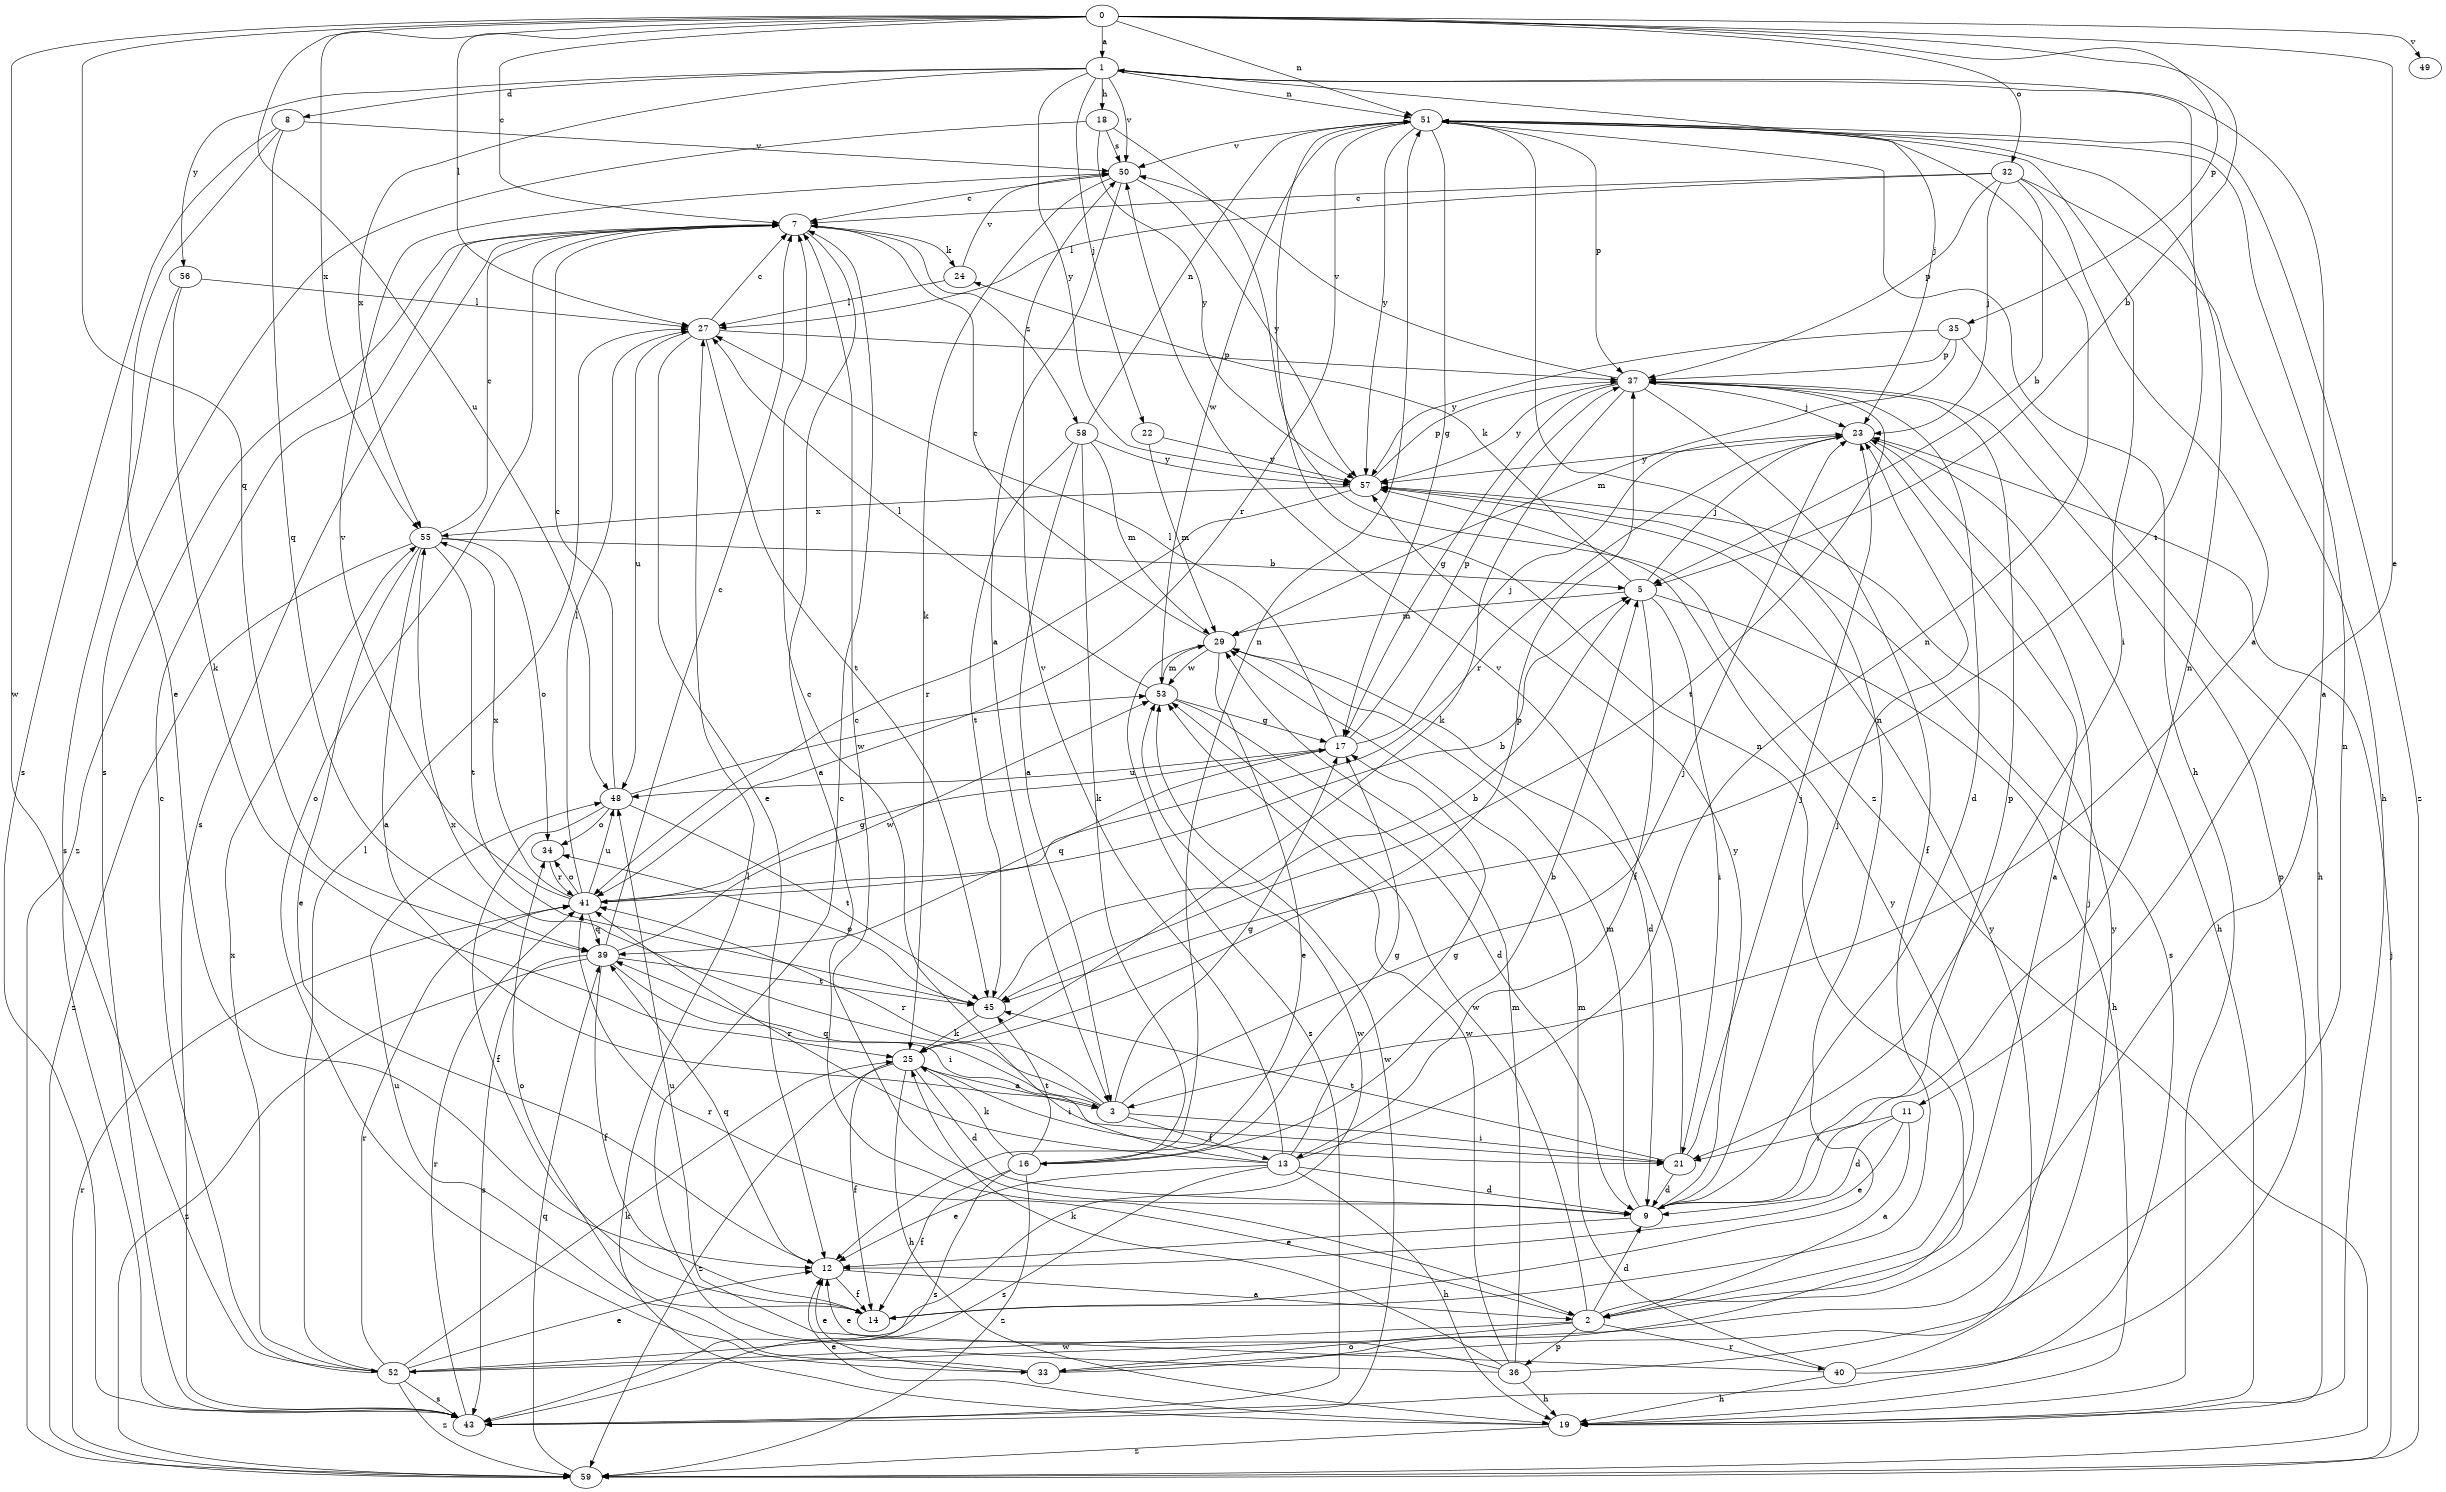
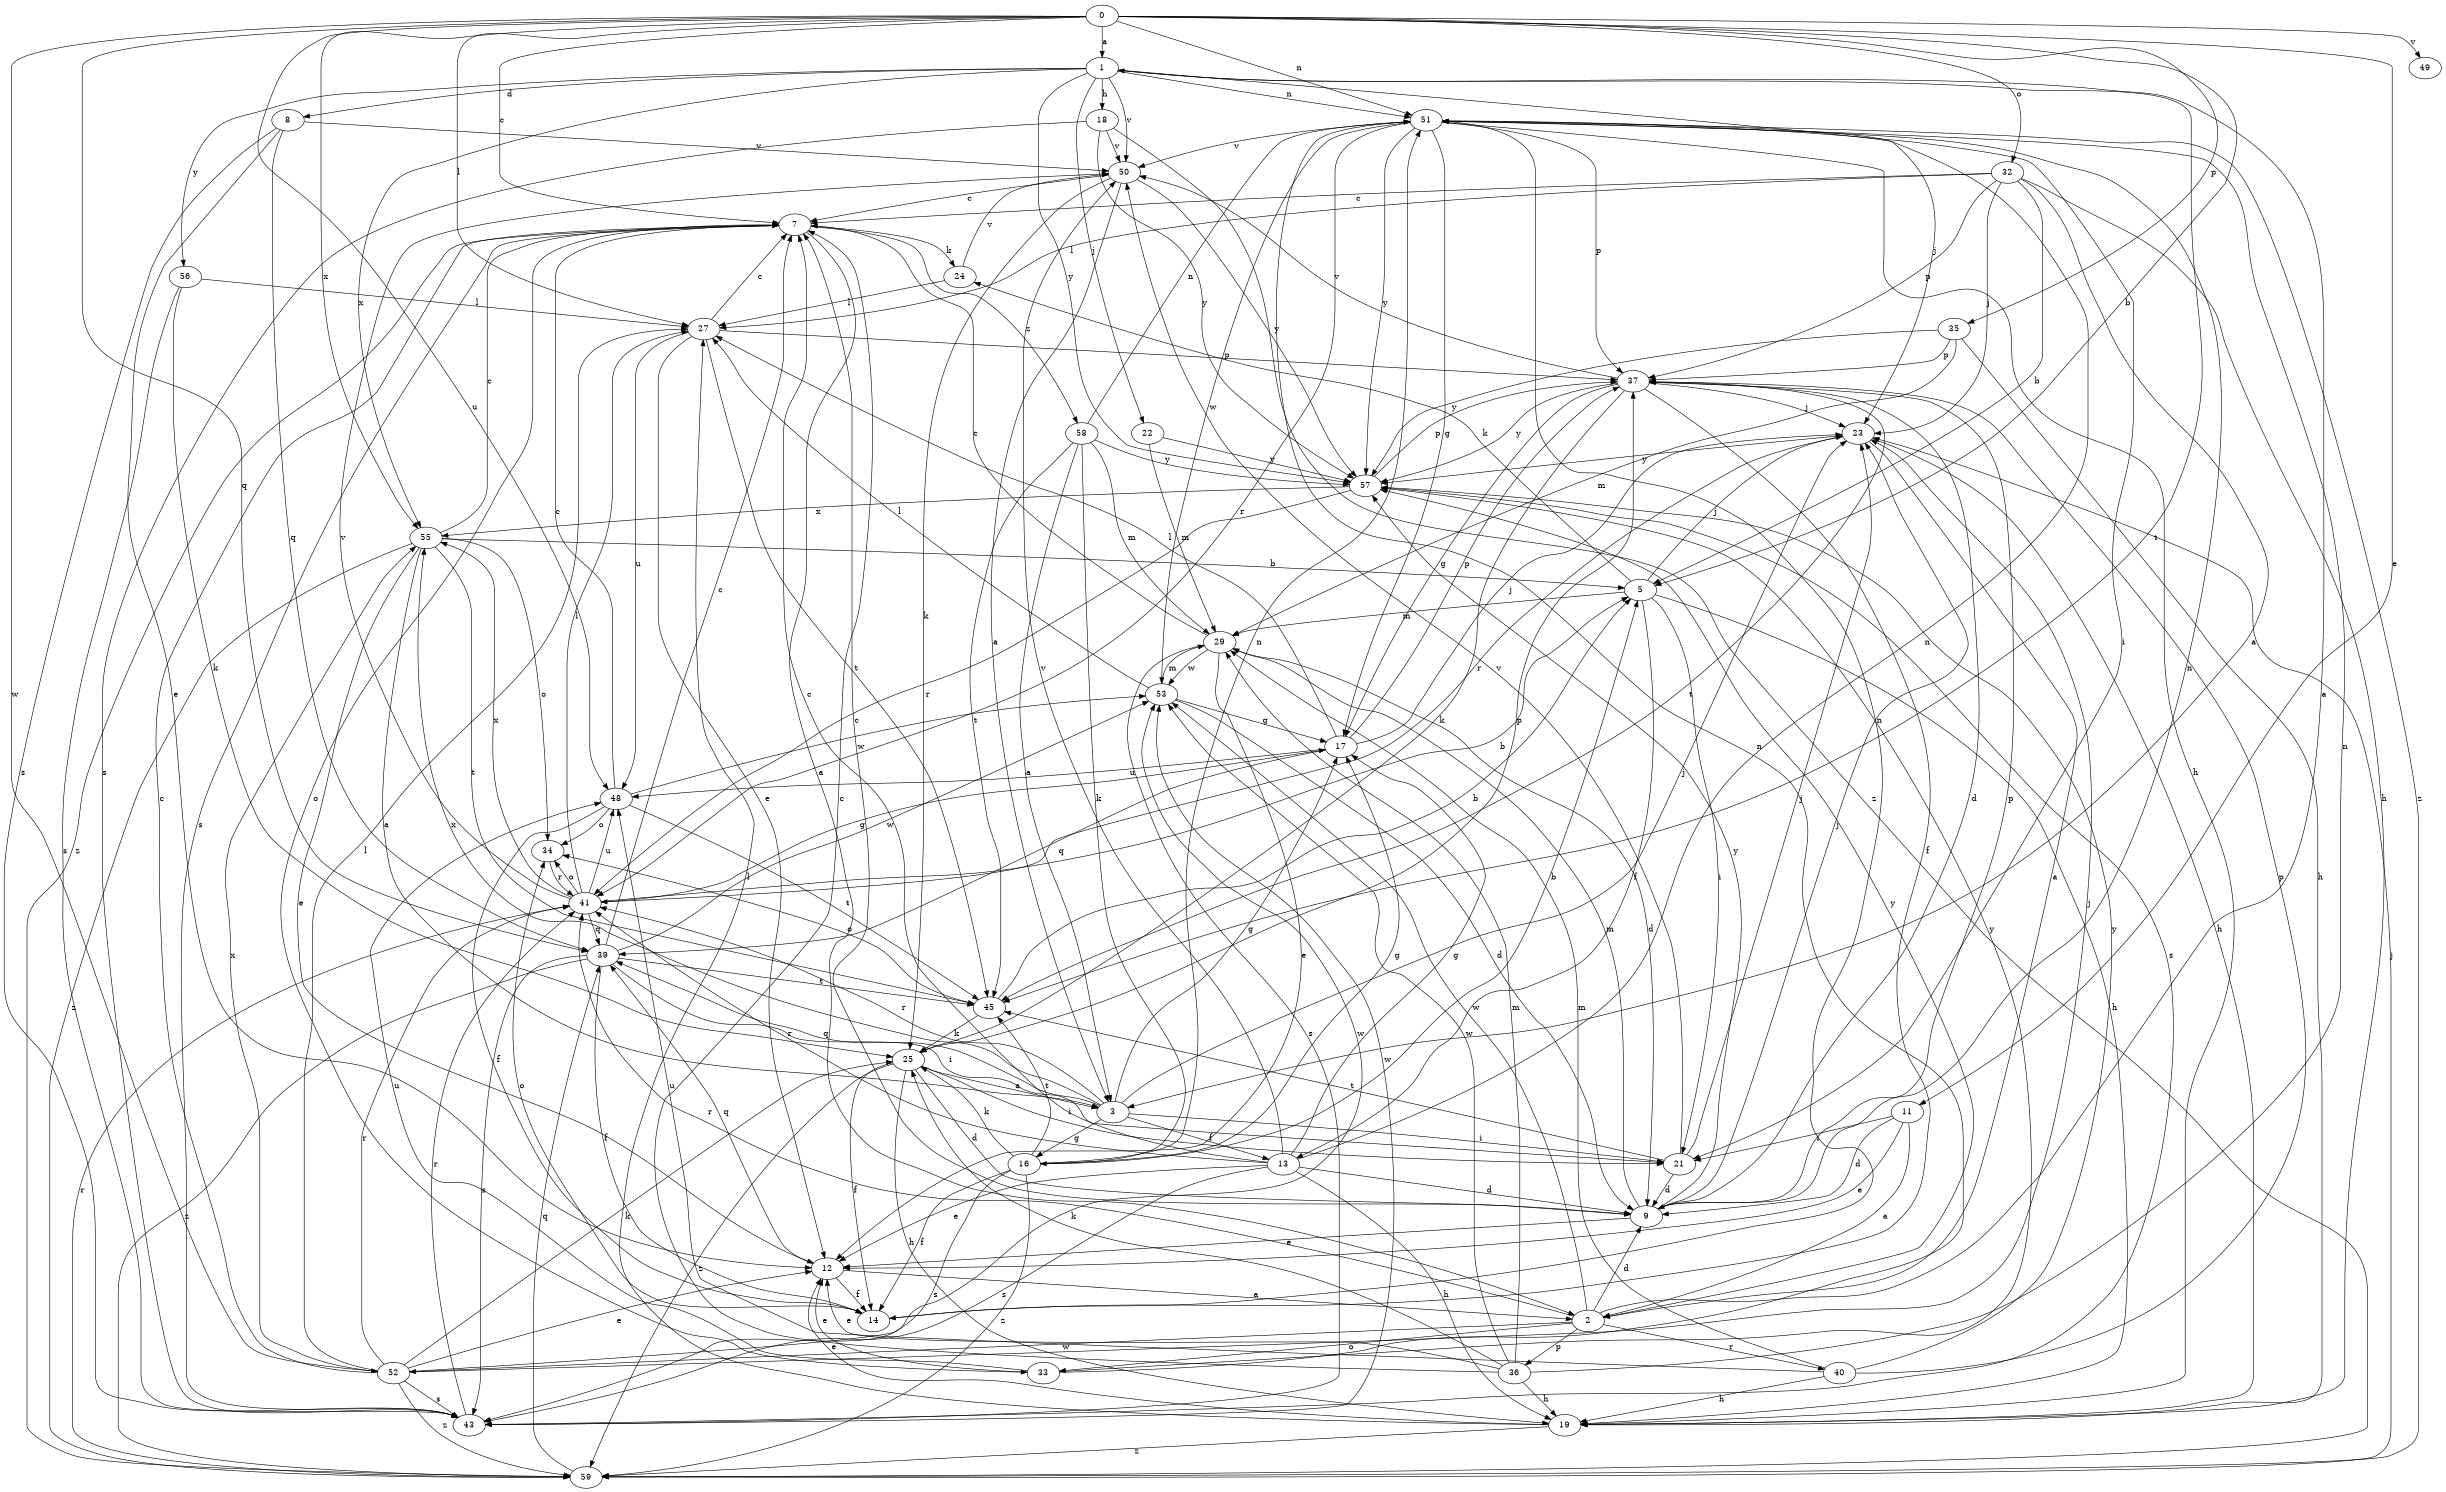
edge "18" -> "50": label "s" -> "v"
edge "3" -> "16": added, label "g"
